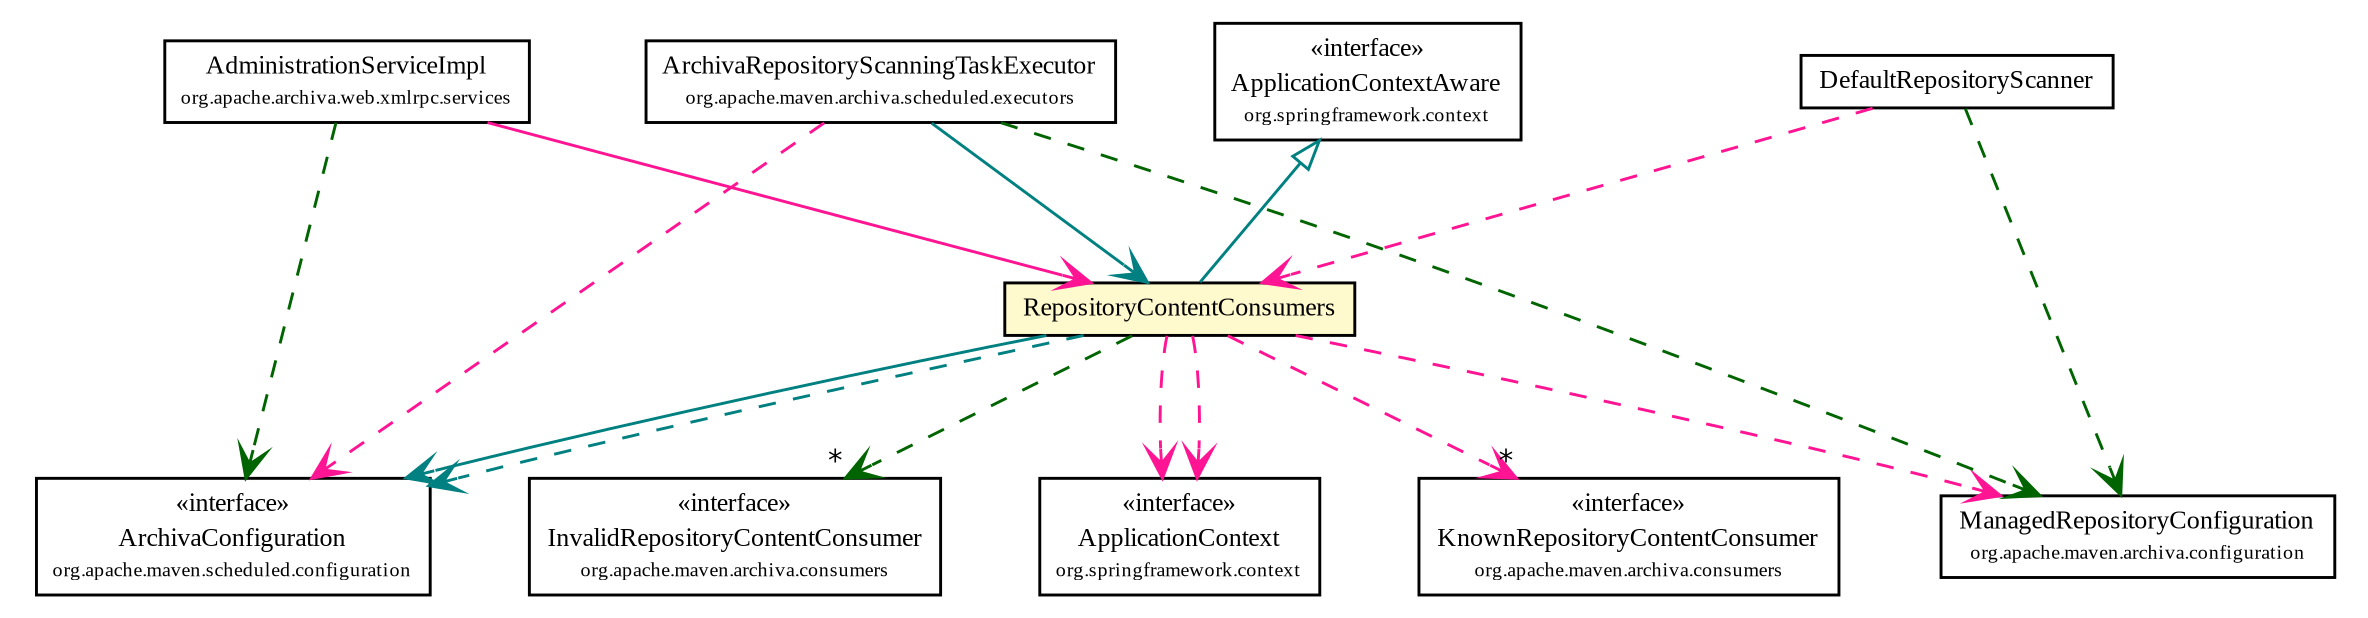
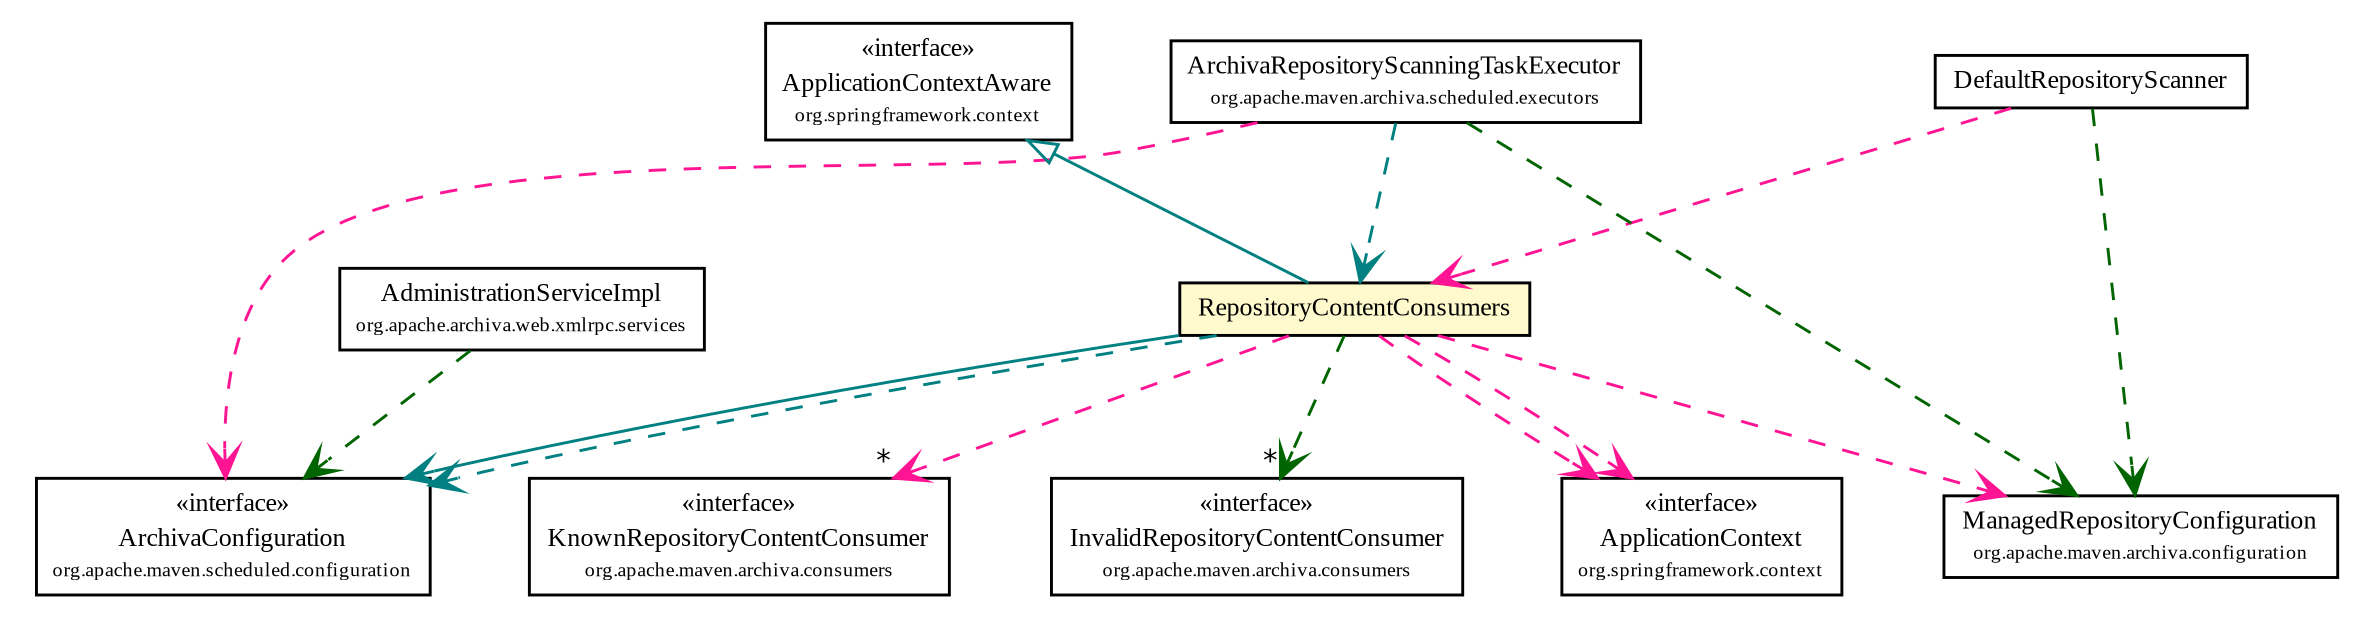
edge "ArchivaRepositoryScanningTaskExecutor" -> "RepositoryContentConsumers": style solid -> dashed
edge "AdministrationServiceImpl" -> "RepositoryContentConsumers": removed
